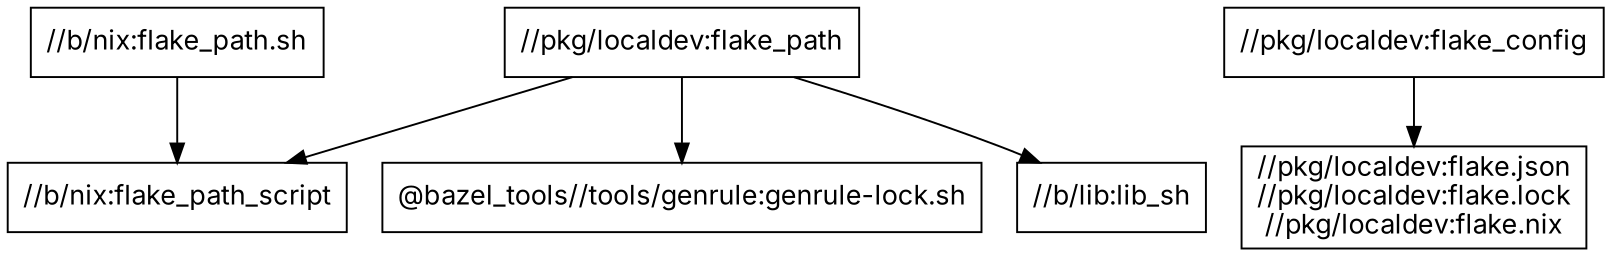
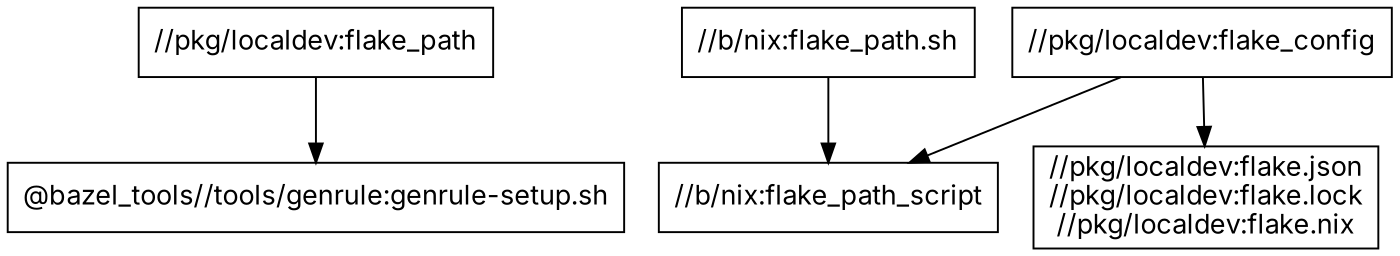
edge "//pkg/localdev:flake_path" -> "//b/nix:flake_path_script": now "//pkg/localdev:flake_config" -> "//b/nix:flake_path_script"
node "@bazel_tools//tools/genrule:genrule-lock.sh": label "@bazel_tools//tools/genrule:genrule-lock.sh" -> "@bazel_tools//tools/genrule:genrule-setup.sh"
node "//b/lib:lib_sh": removed
